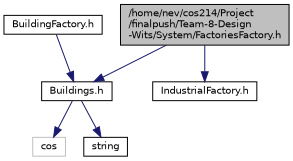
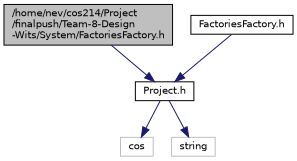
node "BuildingFactory.h": label "BuildingFactory.h" -> "FactoriesFactory.h"
node "Buildings.h": label "Buildings.h" -> "Project.h"
node "IndustrialFactory.h": removed
node "string": color black -> grey75
